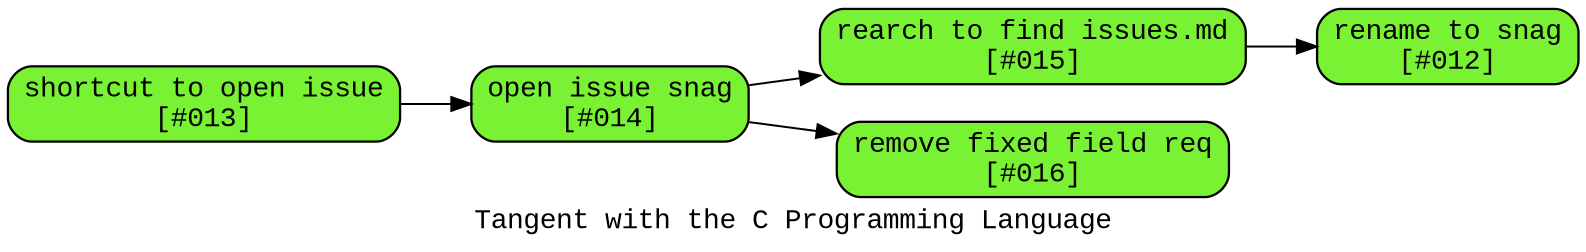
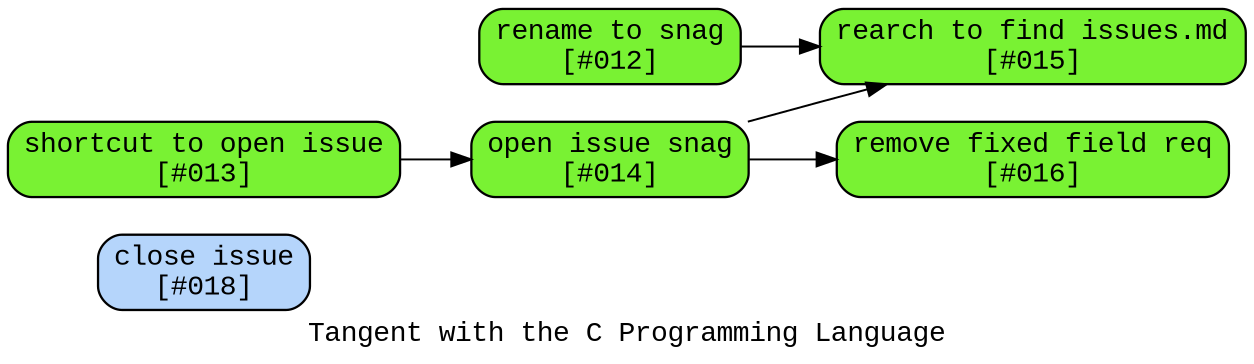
edge "rearch to find issues.md [#015]" -> "rename to snag [#012]": reversed
node "close issue [#018]": added
